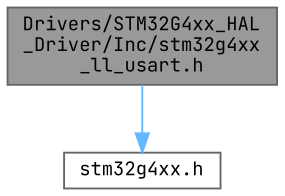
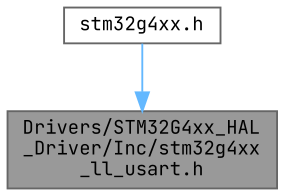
edge "Drivers/STM32G4xx_HAL _Driver/Inc/stm32g4xx _ll_usart.h" -> "stm32g4xx.h": reversed
